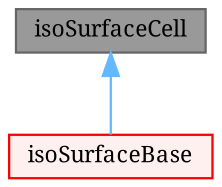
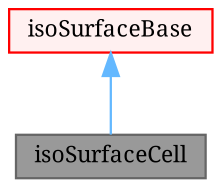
edge "isoSurfaceBase" -> "isoSurfaceCell": reversed
